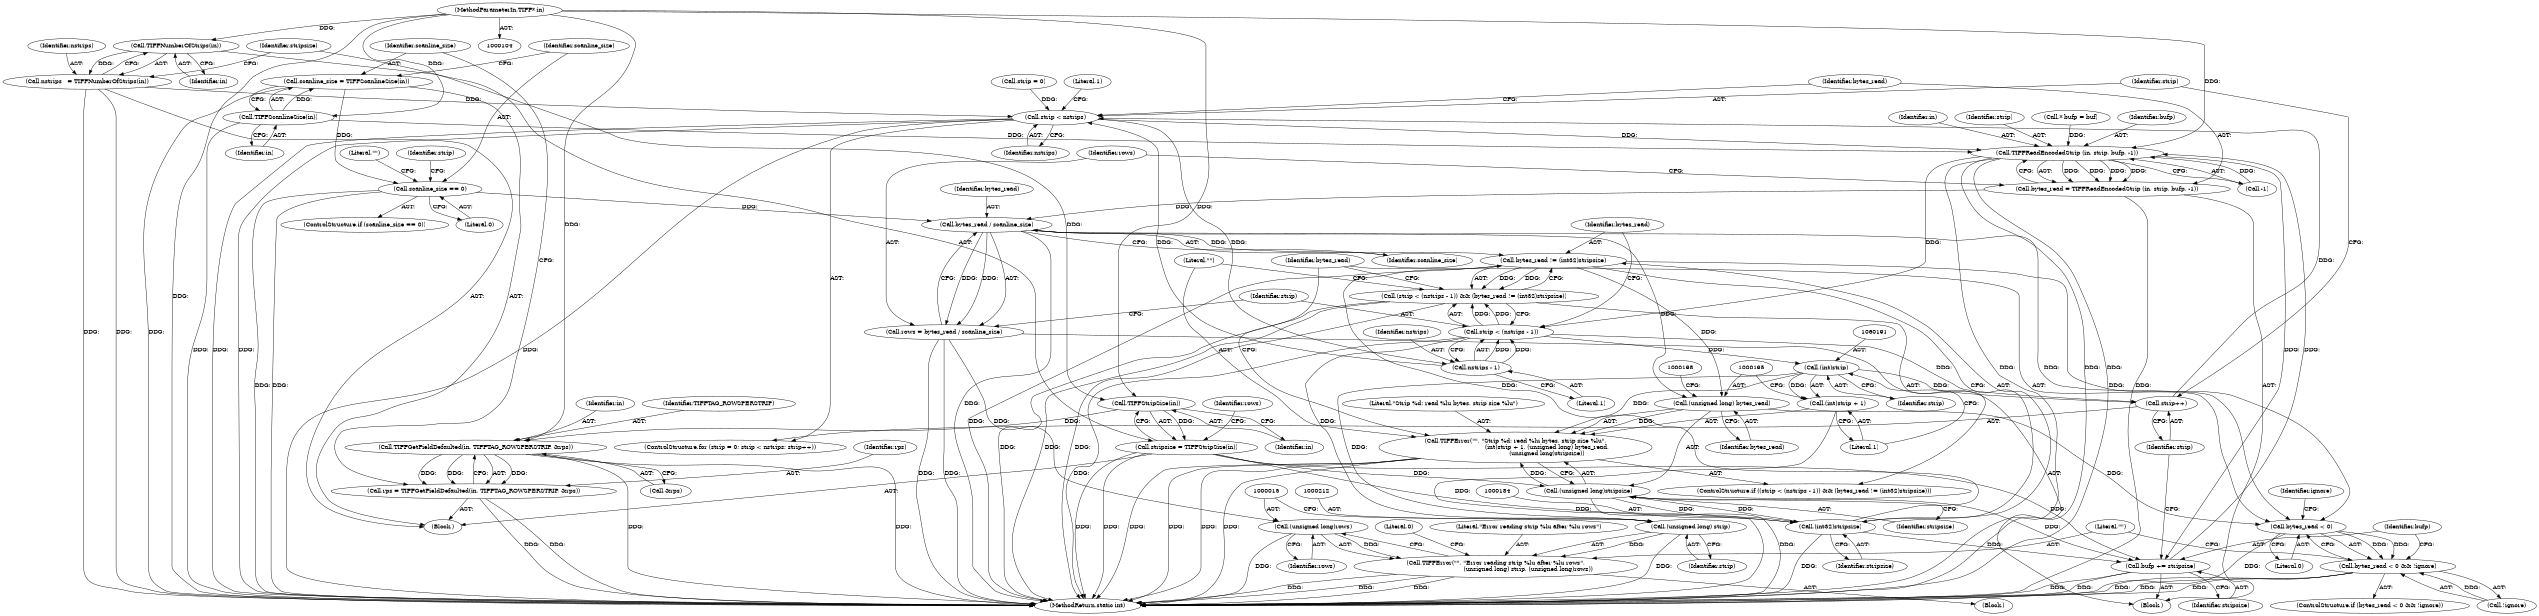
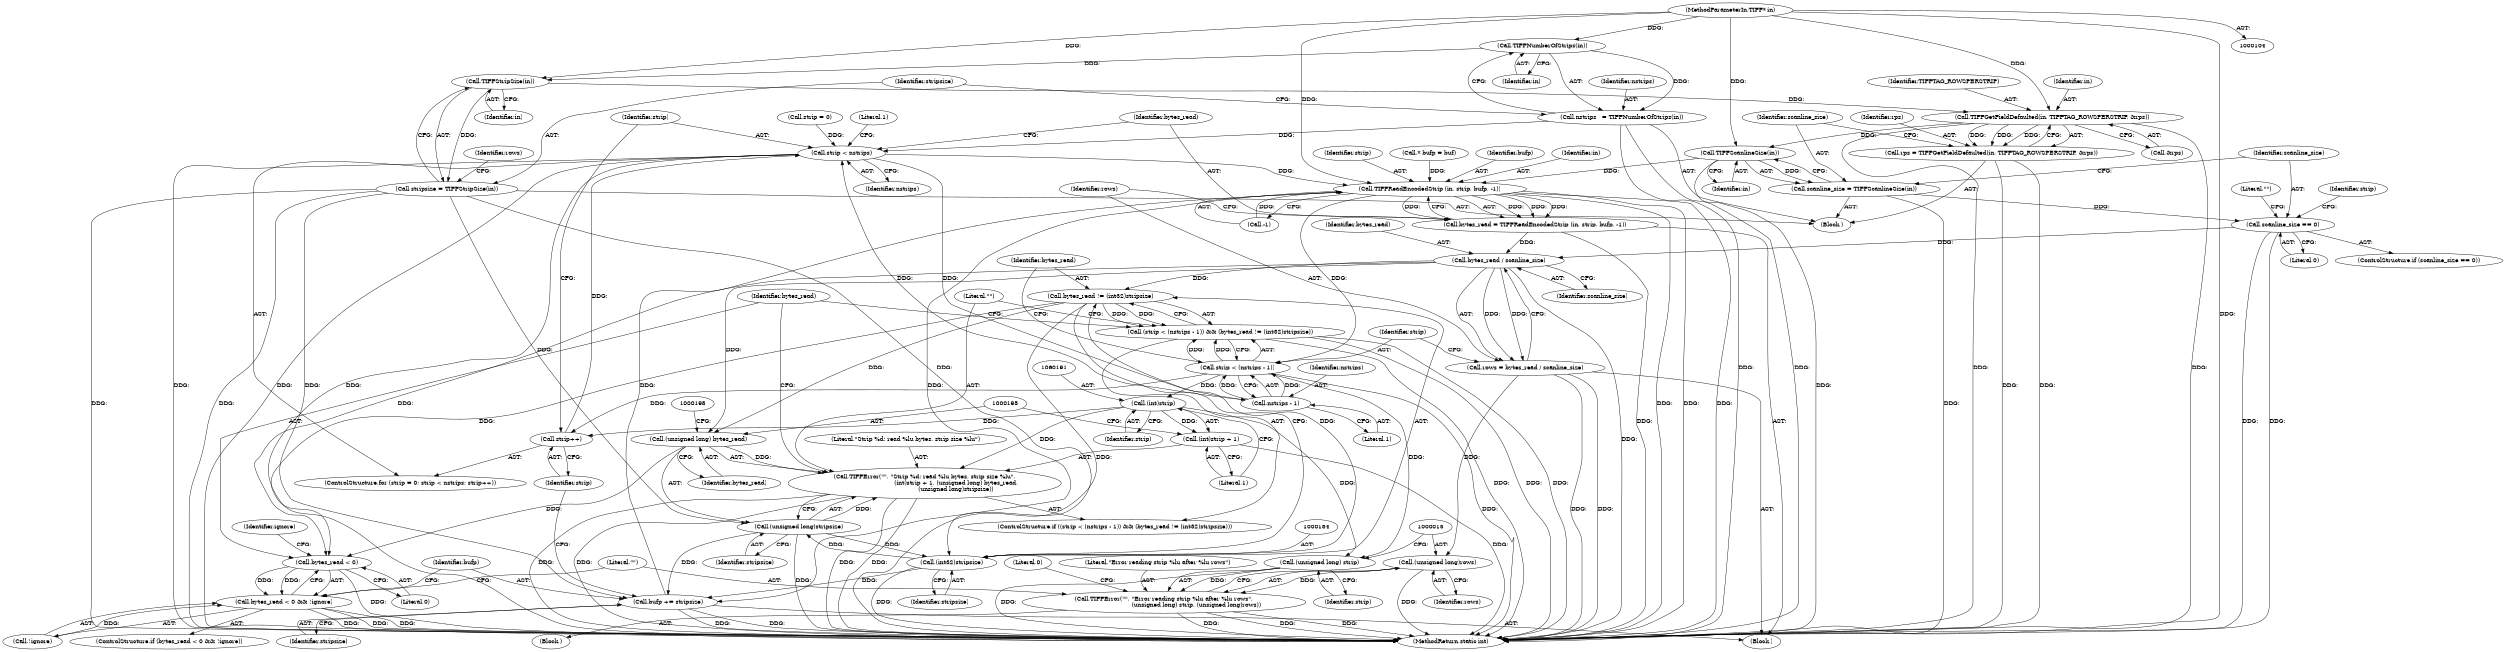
edge "(Call,TIFFGetFieldDefaulted(in, TIFFTAG_ROWSPERSTRIP, &rps))" -> "(Call,TIFFScanlineSize(in))": added, label "DDG:"
node "1000212": removed
